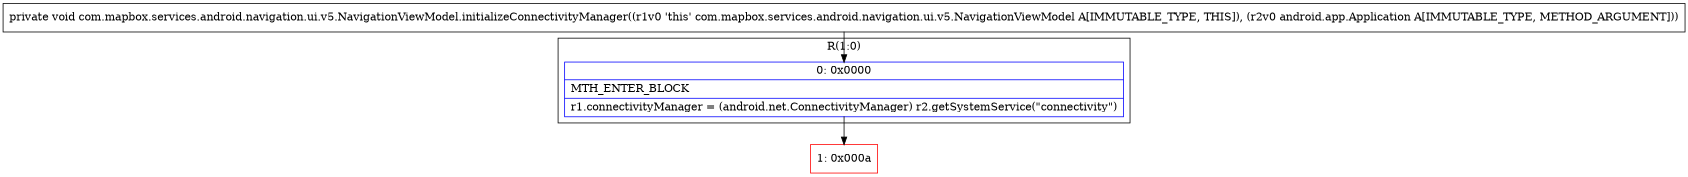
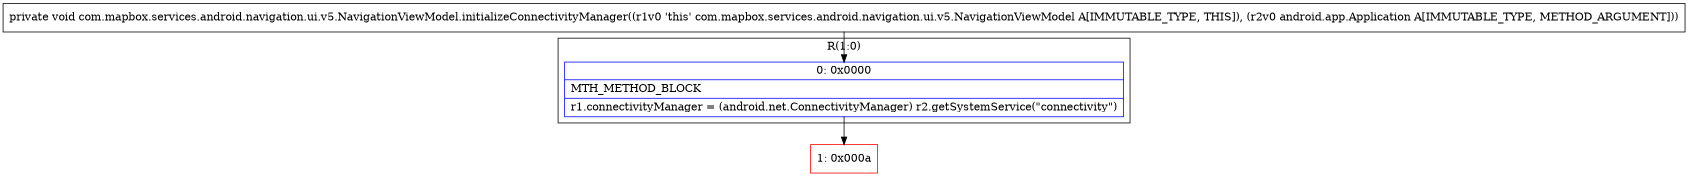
node "0: 0x0000": text "MTH_ENTER_BLOCK" -> "MTH_METHOD_BLOCK"
